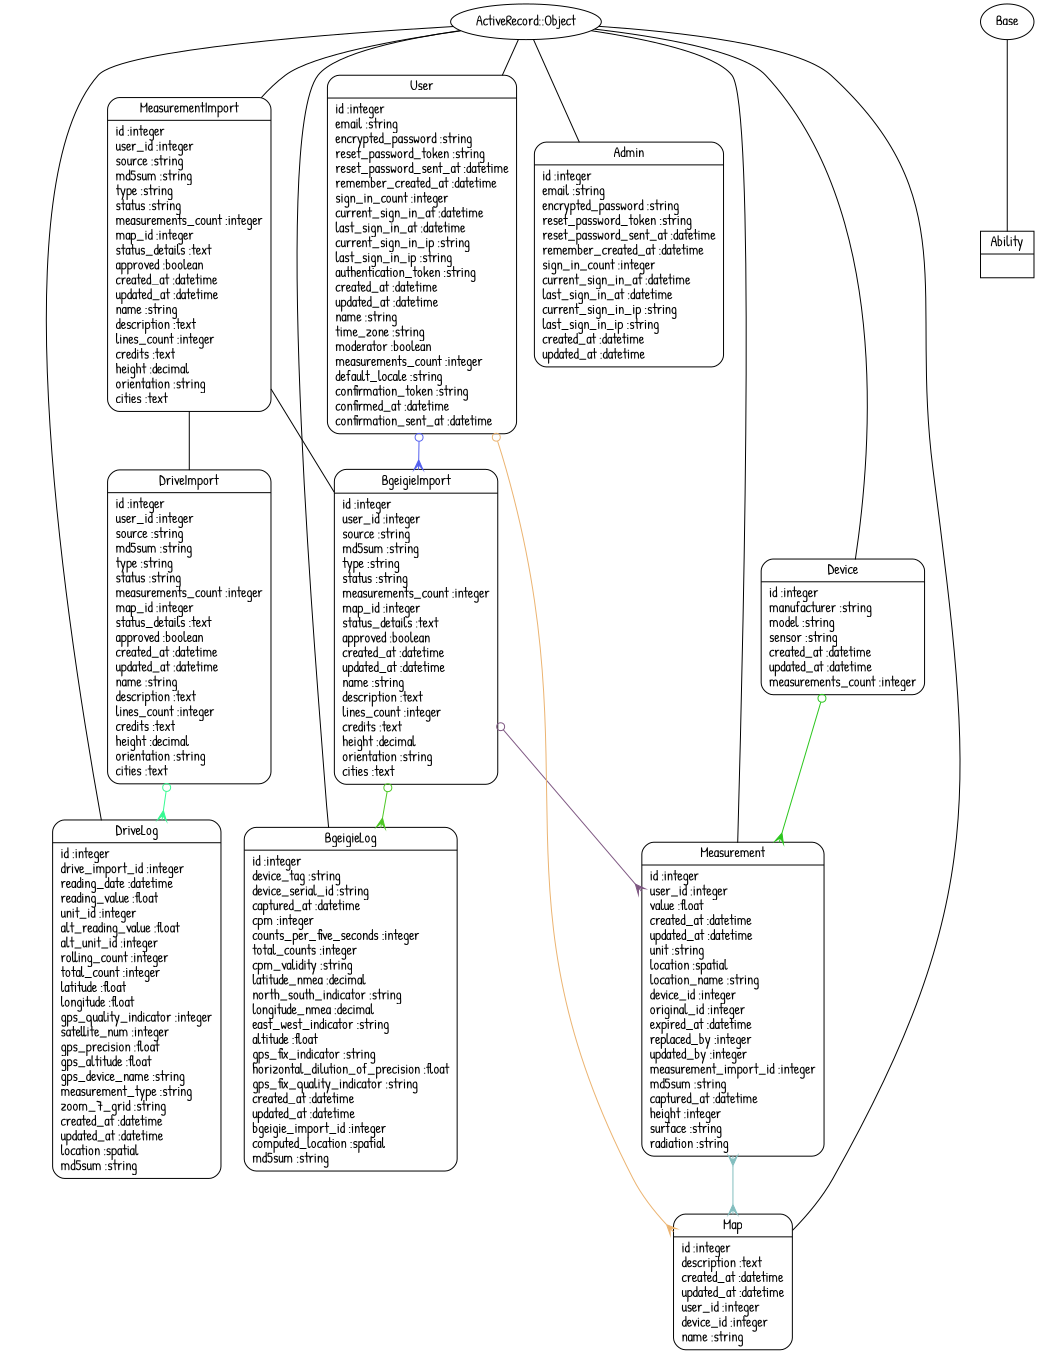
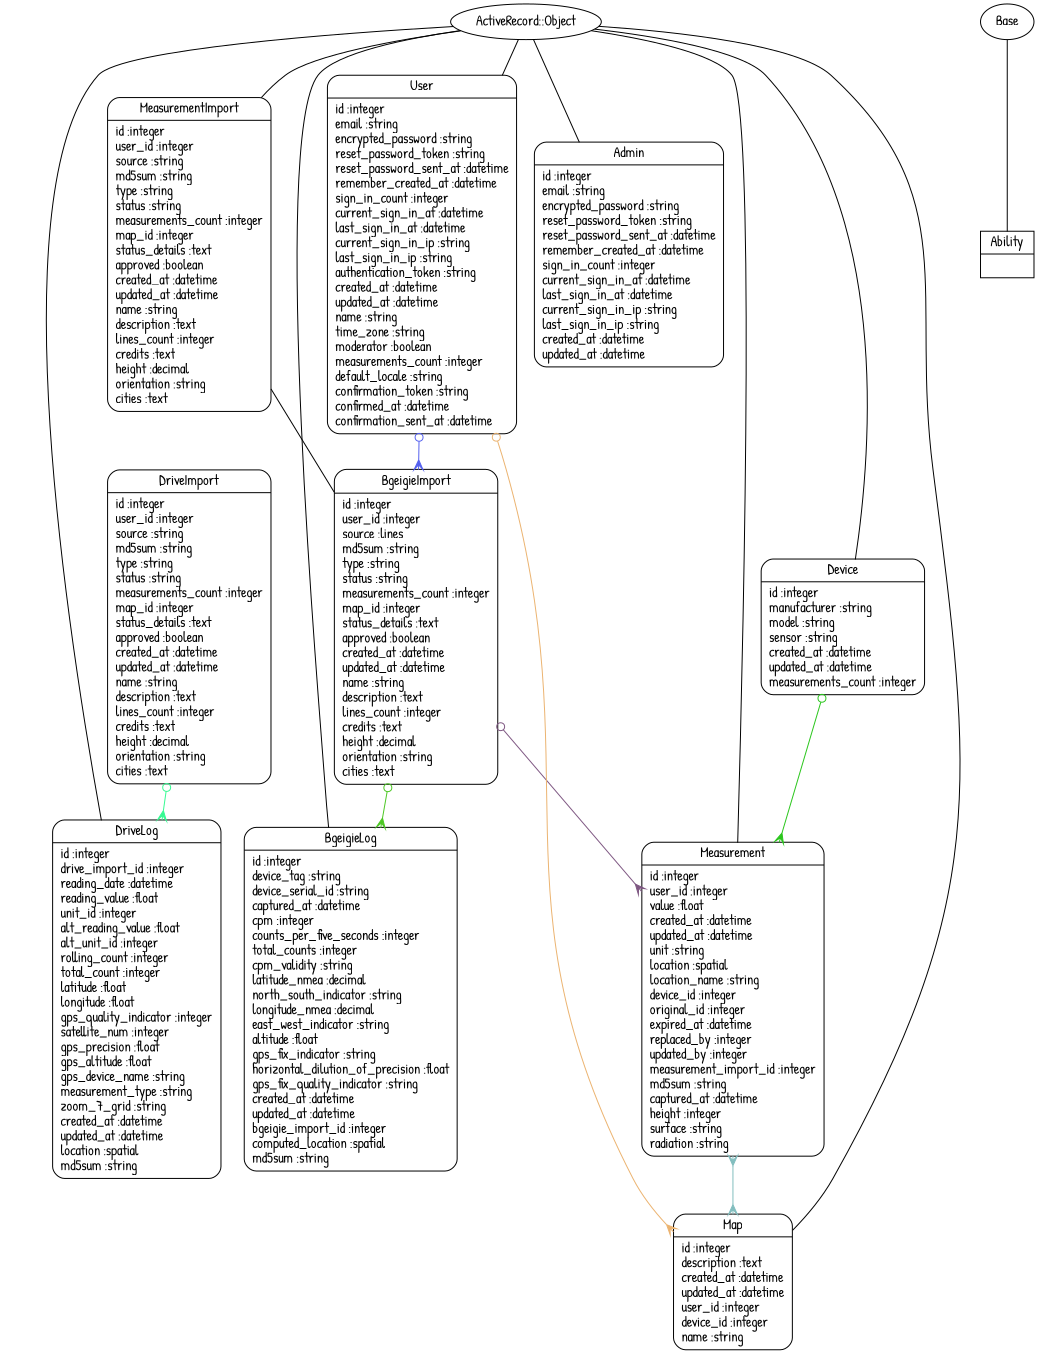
edge "MeasurementImport" -- "DriveImport": removed
node "BgeigieImport": text "source :string" -> "source :lines"
